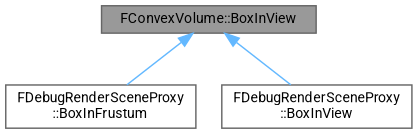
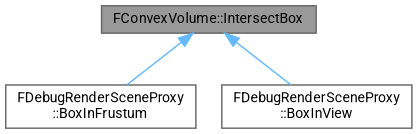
node "FConvexVolume::BoxInView": label "FConvexVolume::BoxInView" -> "FConvexVolume::IntersectBox"
